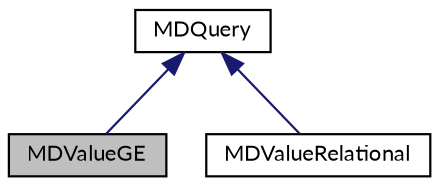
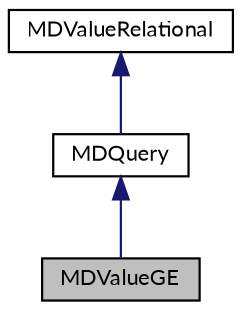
edge "MDValueRelational" -> "MDQuery": reversed
